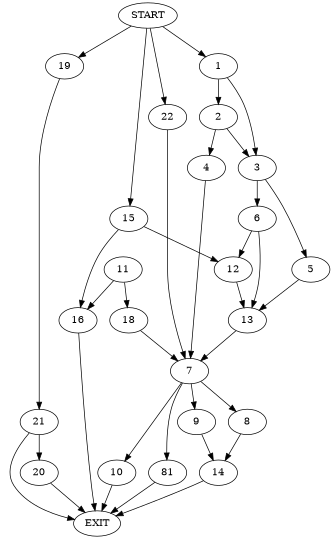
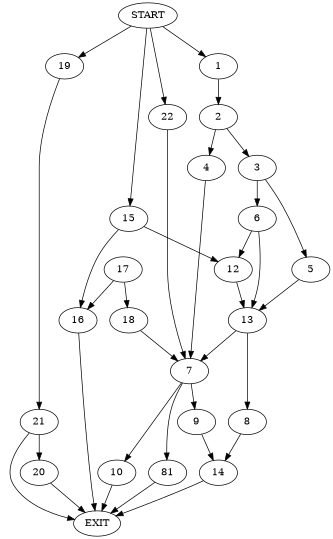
edge "1" -> "3": removed
node "11": label "11" -> "17"
edge "7" -> "8": now "13" -> "8"
